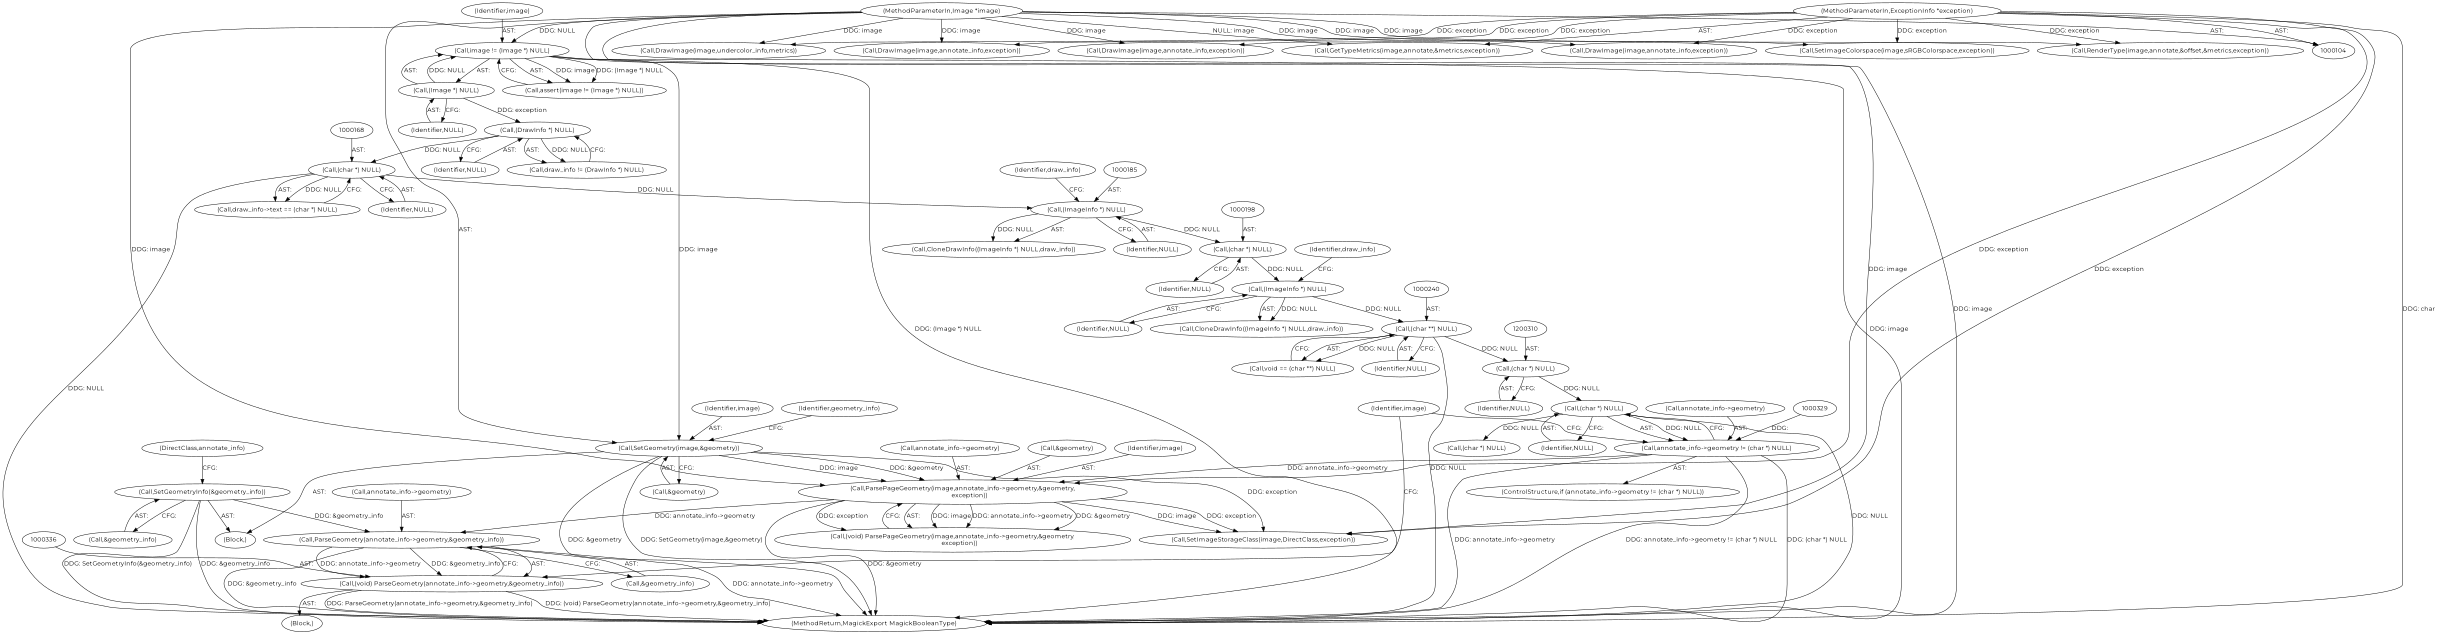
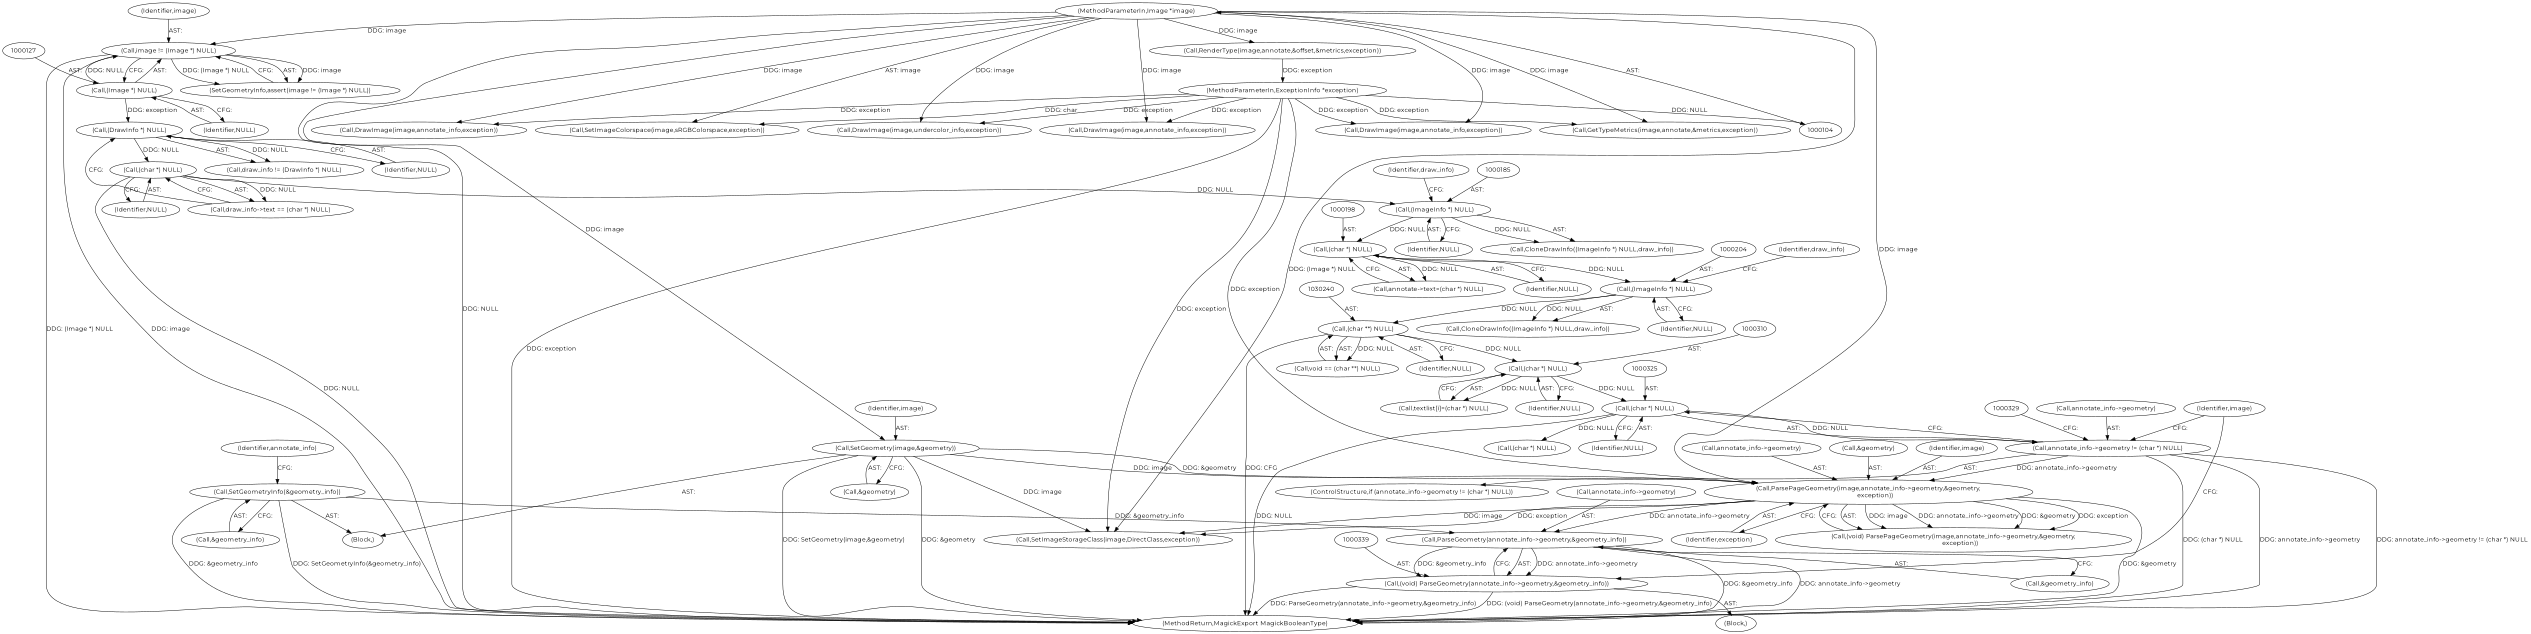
edge "(MethodParameterIn,Image *image)" -> "1000104": reversed
edge "(MethodParameterIn,ExceptionInfo *exception)" -> "(Call,RenderType(image,annotate,&offset,&metrics,exception))": reversed
edge "(MethodParameterIn,Image *image)" -> "(Call,image != (Image *) NULL)": label "DDG: NULL" -> "DDG: image"
edge "(MethodParameterIn,Image *image)" -> "(Call,GetTypeMetrics(image,annotate,&metrics,exception))": label "NULL: image" -> "DDG: image"
edge "(MethodParameterIn,Image *image)" -> "(Call,SetImageColorspace(image,sRGBColorspace,exception))": label "DDG: image" -> "AST: image"
edge "(MethodParameterIn,ExceptionInfo *exception)" -> "(Call,GetTypeMetrics(image,annotate,&metrics,exception))": label "AST: " -> "DDG: exception"
edge "(MethodParameterIn,ExceptionInfo *exception)" -> "(Call,SetImageColorspace(image,sRGBColorspace,exception))": label "DDG: exception" -> "DDG: char"
edge "(MethodParameterIn,ExceptionInfo *exception)" -> "1000104": label "AST: " -> "DDG: NULL"
node "1000127": added
node "(Call,DrawImage(image,undercolor_info,metrics))": label "(Call,DrawImage(image,undercolor_info,metrics))" -> "(Call,DrawImage(image,undercolor_info,exception))"
edge "(Call,image != (Image *) NULL)" -> "(Call,(Image *) NULL)": label "AST: " -> "CFG: "
node "(Call,assert(image != (Image *) NULL))": label "(Call,assert(image != (Image *) NULL))" -> "(SetGeometryInfo,assert(image != (Image *) NULL))"
node "1000168": removed
edge "(Call,draw_info != (DrawInfo *) NULL)" -> "(Call,(DrawInfo *) NULL)": now "(Call,draw_info->text == (char *) NULL)" -> "(Call,(DrawInfo *) NULL)"
edge "(Call,image != (Image *) NULL)" -> "(Call,SetGeometry(image,&geometry))": removed, label "DDG: image"
edge "(MethodParameterIn,Image *image)" -> "(Call,SetGeometry(image,&geometry))": label "AST: " -> "DDG: image"
node "1000204": added
edge "(MethodParameterIn,Image *image)" -> "(Call,SetImageStorageClass(image,DirectClass,exception))": label "DDG: image" -> "DDG: (Image *) NULL"
node "1000240": label "1000240" -> "1030240"
node "(Call,annotate->text=(char *) NULL)": added
edge "(MethodParameterIn,Image *image)" -> "(MethodReturn,MagickExport MagickBooleanType)": label "DDG: image" -> "DDG: NULL"
edge "(MethodParameterIn,ExceptionInfo *exception)" -> "(MethodReturn,MagickExport MagickBooleanType)": label "DDG: char" -> "DDG: exception"
node "1200310": label "1200310" -> "1000310"
edge "(Call,void == (char **) NULL)" -> "(Call,(char **) NULL)": label "CFG: " -> "AST: "
node "1000325": added
node "(Identifier,geometry_info)": removed
node "(Call,textlist[i]=(char *) NULL)": added
edge "1000329" -> "(Call,annotate_info->geometry != (char *) NULL)": label "DDG: " -> "CFG: "
node "(DirectClass,annotate_info)": label "(DirectClass,annotate_info)" -> "(Identifier,annotate_info)"
edge "(Call,(char **) NULL)" -> "(MethodReturn,MagickExport MagickBooleanType)": label "DDG: NULL" -> "DDG: CFG"
edge "(Call,SetGeometry(image,&geometry))" -> "(Call,SetImageStorageClass(image,DirectClass,exception))": label "DDG: exception" -> "DDG: image"
node "1000336": label "1000336" -> "1000339"
node "(Identifier,exception)": added
